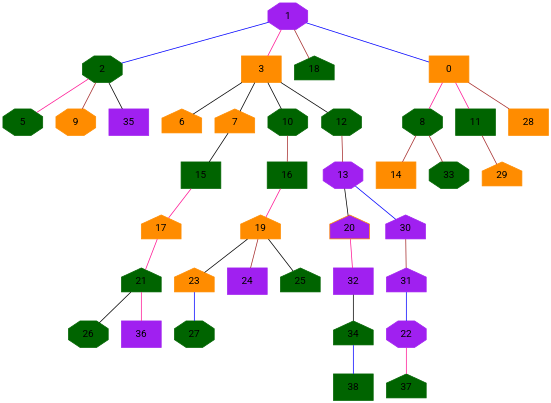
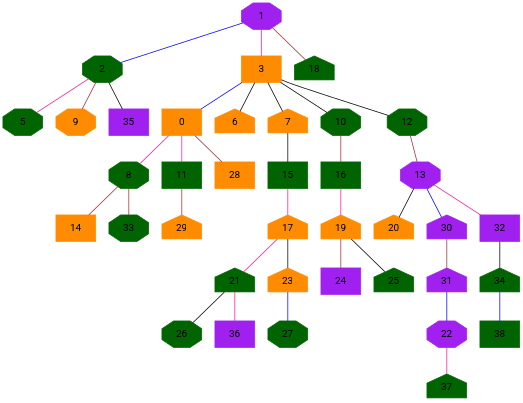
edge "1" -- "0": now "3" -- "0"
node "20": fillcolor purple -> darkorange
edge "20" -- "32": now "13" -- "32"
edge "19" -- "23": now "17" -- "23"
